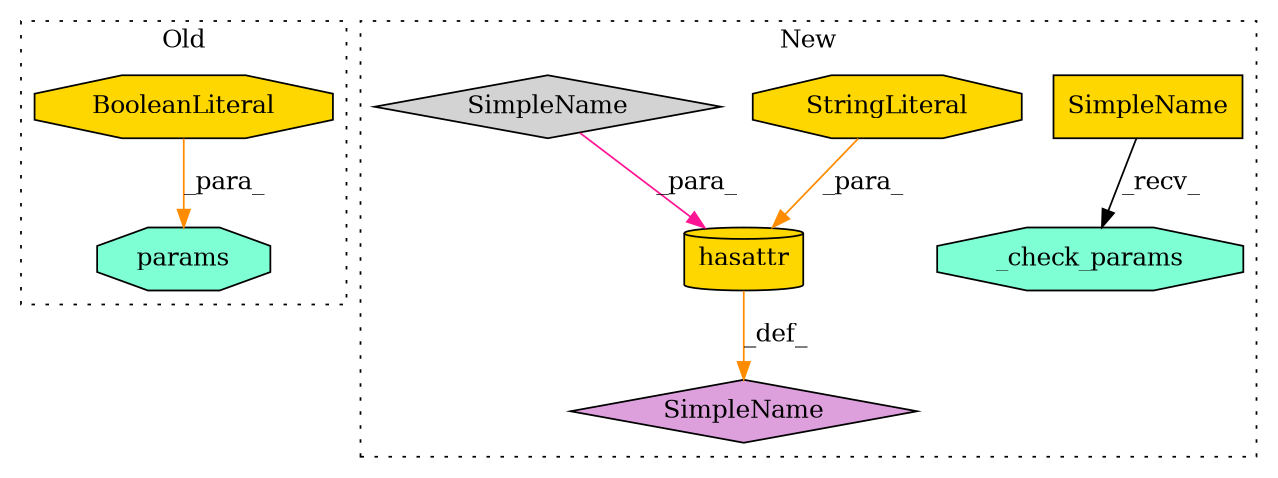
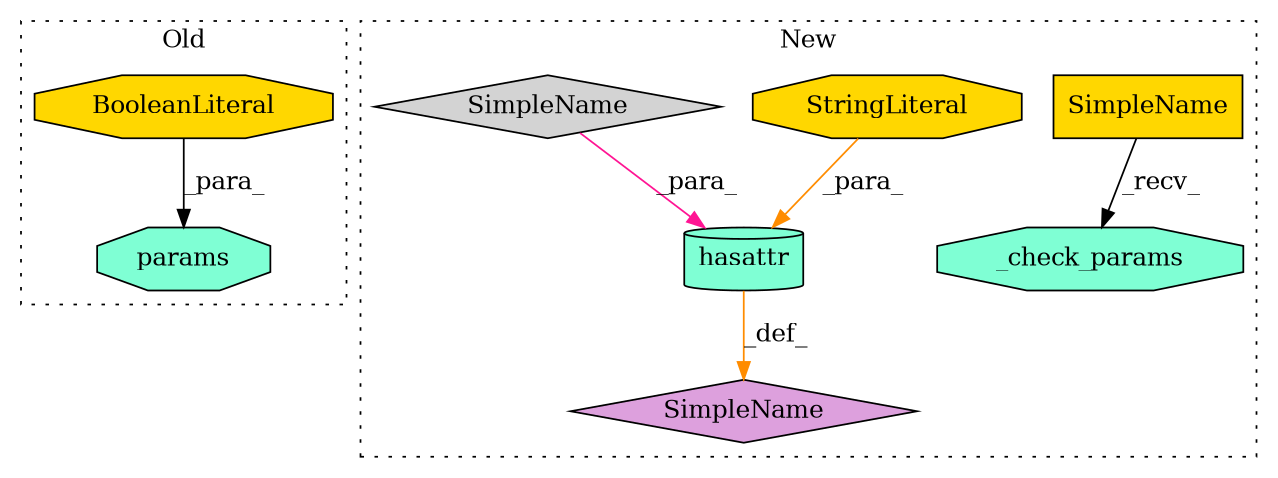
edge "BooleanLiteral" -> "params": color darkorange -> black
node "hasattr": fillcolor gold -> aquamarine
